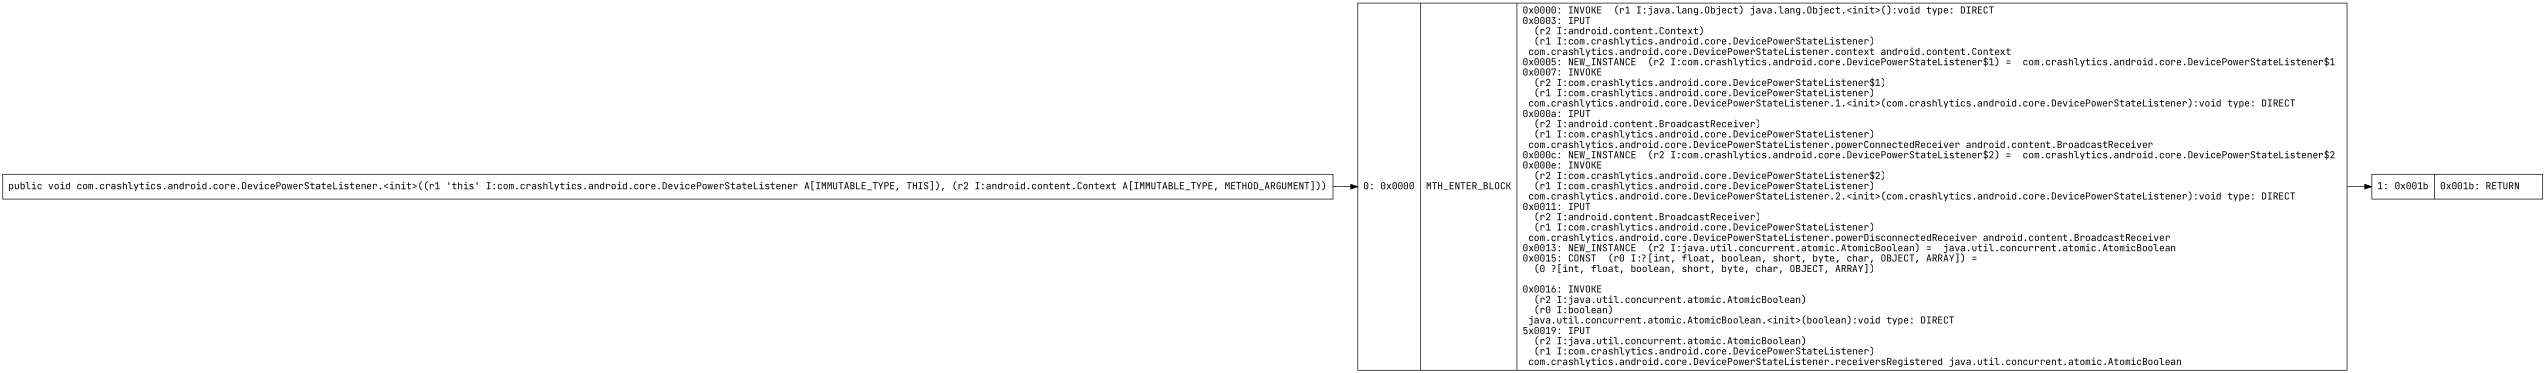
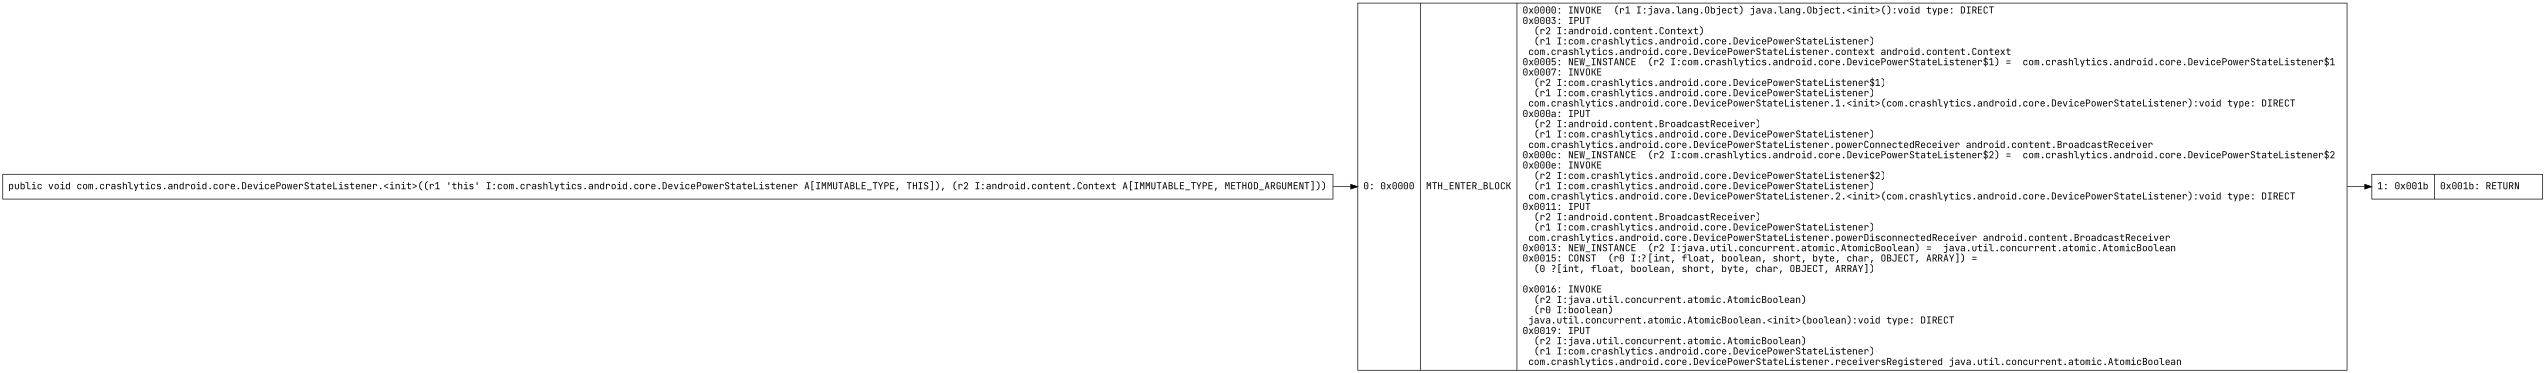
node "0: 0x0000": text "5x0019: IPUT" -> "0x0019: IPUT"
